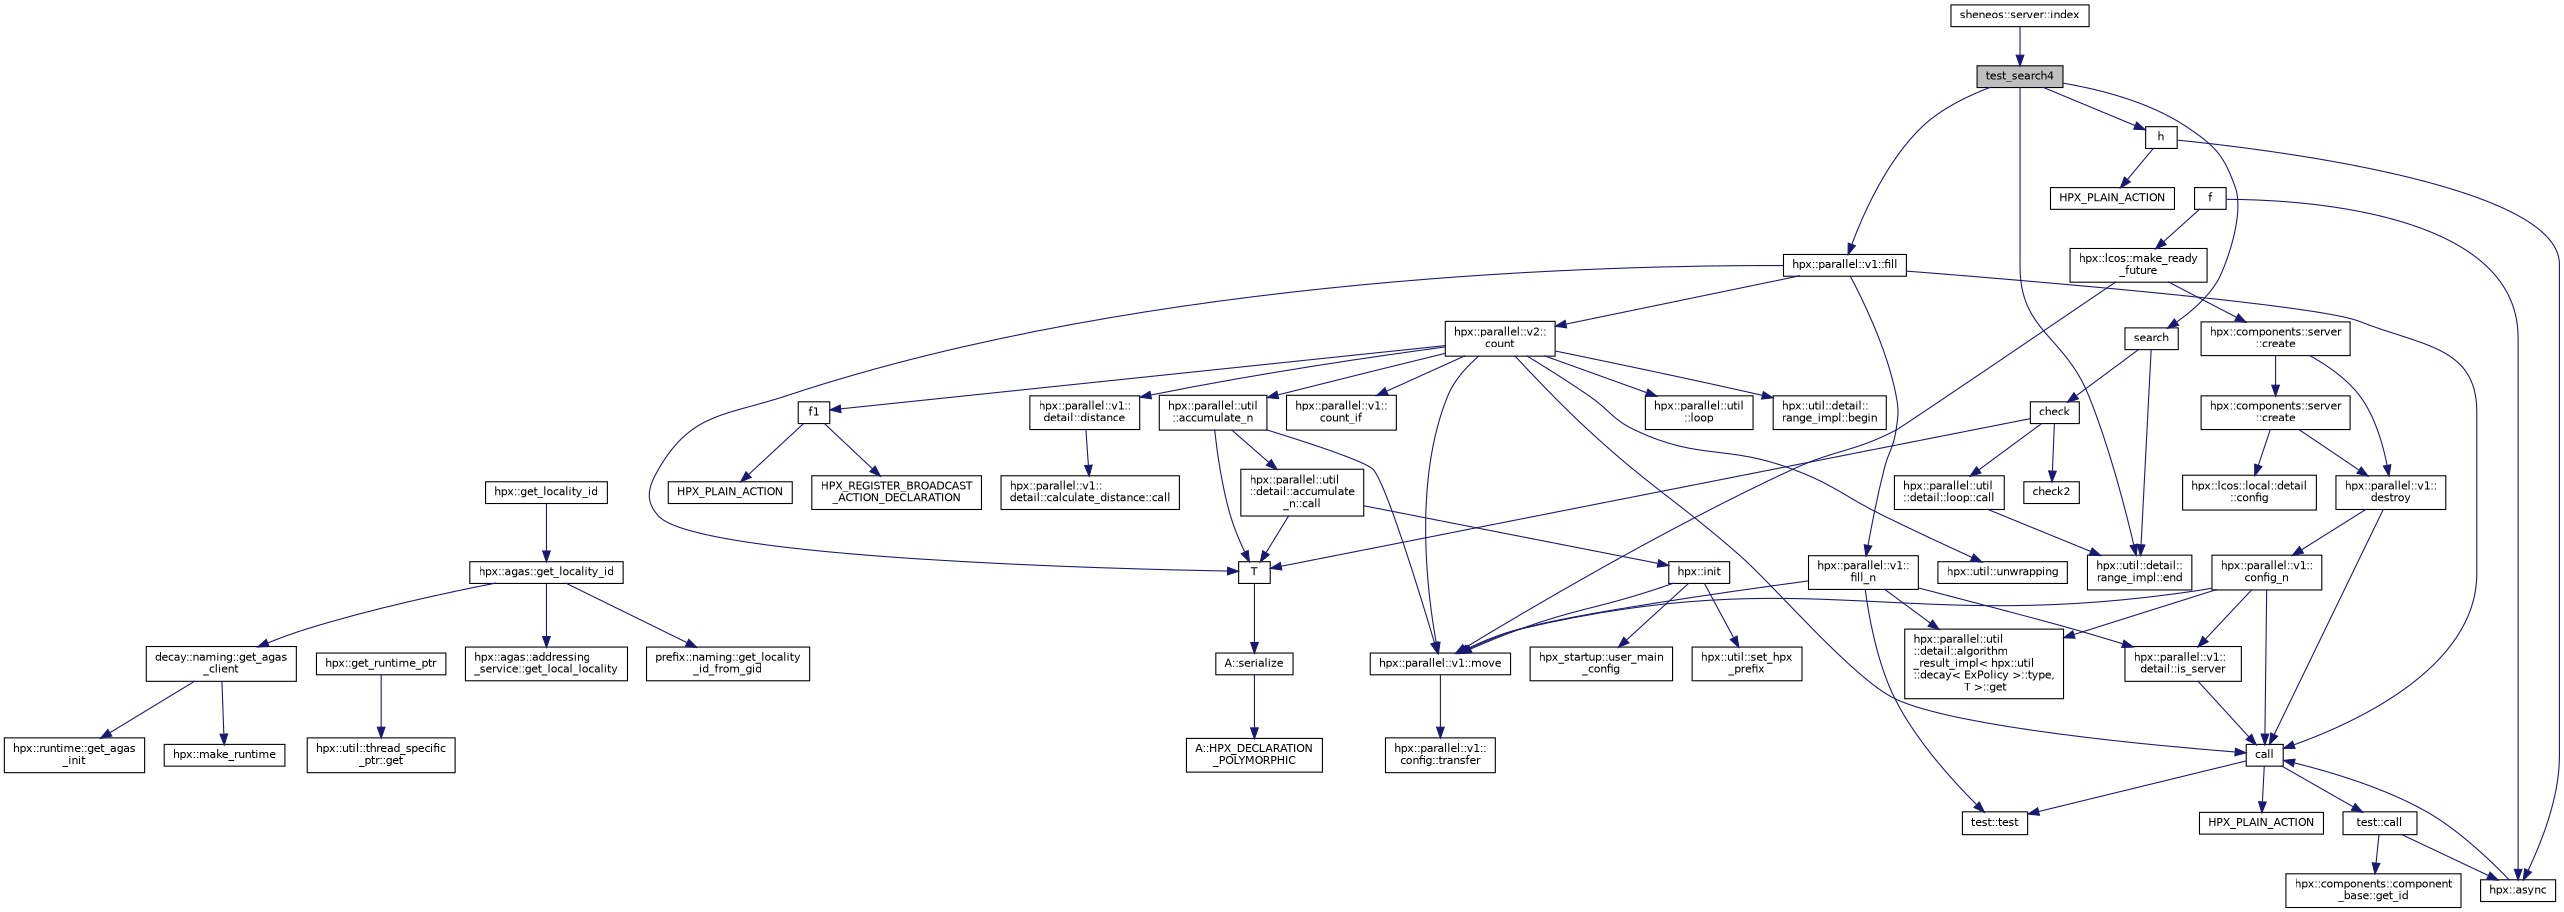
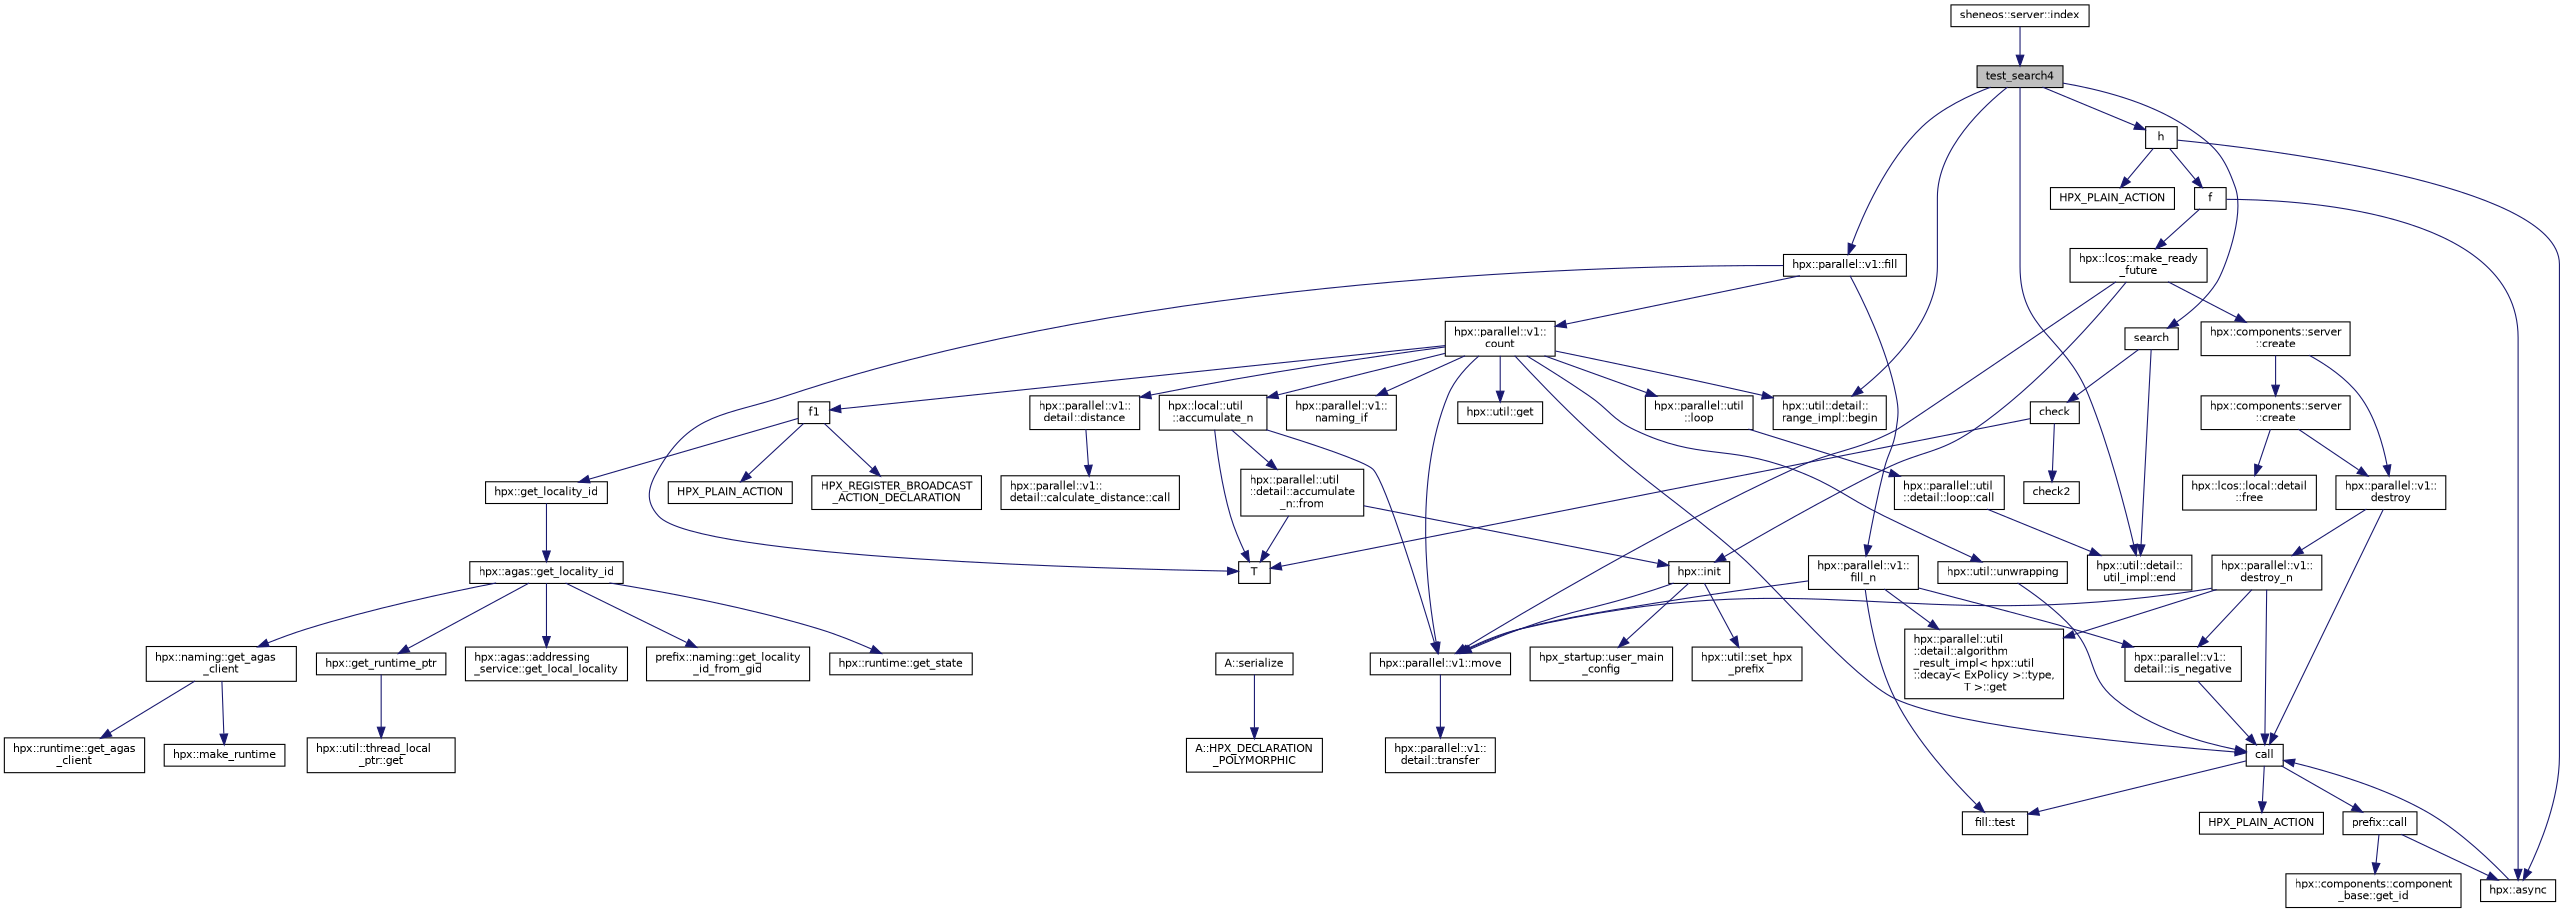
edge "h" -> "f": added
edge "test_search4" -> "hpx::util::detail:: range_impl::begin": added
node "hpx::parallel::v2:: count": label "hpx::parallel::v2:: count" -> "hpx::parallel::v1:: count"
edge "hpx::parallel::v1::fill" -> "call": now "hpx::util::unwrapping" -> "call"
node "hpx::parallel::util ::accumulate_n": label "hpx::parallel::util ::accumulate_n" -> "hpx::local::util ::accumulate_n"
node "hpx::parallel::v1:: count_if": label "hpx::parallel::v1:: count_if" -> "hpx::parallel::v1:: naming_if"
node "hpx::util::get": added
edge "hpx::lcos::make_ready _future" -> "hpx::init": added
edge "check" -> "hpx::parallel::util ::detail::loop::call": now "hpx::parallel::util ::loop" -> "hpx::parallel::util ::detail::loop::call"
edge "f1" -> "hpx::get_locality_id": added
node "hpx::parallel::util ::detail::accumulate _n::call": label "hpx::parallel::util ::detail::accumulate _n::call" -> "hpx::parallel::util ::detail::accumulate _n::from"
node "hpx::lcos::local::detail ::config": label "hpx::lcos::local::detail ::config" -> "hpx::lcos::local::detail ::free"
node "hpx::util::detail:: range_impl::end": label "hpx::util::detail:: range_impl::end" -> "hpx::util::detail:: util_impl::end"
node "hpx::parallel::v1:: config_n": label "hpx::parallel::v1:: config_n" -> "hpx::parallel::v1:: destroy_n"
edge "T" -> "A::serialize": removed
edge "hpx::agas::get_locality_id" -> "hpx::get_runtime_ptr": added
node "decay::naming::get_agas _client": label "decay::naming::get_agas _client" -> "hpx::naming::get_agas _client"
node "hpx::runtime::get_state": added
node "hpx::parallel::v1:: detail::is_server": label "hpx::parallel::v1:: detail::is_server" -> "hpx::parallel::v1:: detail::is_negative"
node "hpx::runtime::get_agas _init": label "hpx::runtime::get_agas _init" -> "hpx::runtime::get_agas _client"
node "hpx::util::thread_specific _ptr::get": label "hpx::util::thread_specific _ptr::get" -> "hpx::util::thread_local _ptr::get"
node "hpx::parallel::v1:: config::transfer": label "hpx::parallel::v1:: config::transfer" -> "hpx::parallel::v1:: detail::transfer"
node "test::test": label "test::test" -> "fill::test"
node "test::call": label "test::call" -> "prefix::call"
